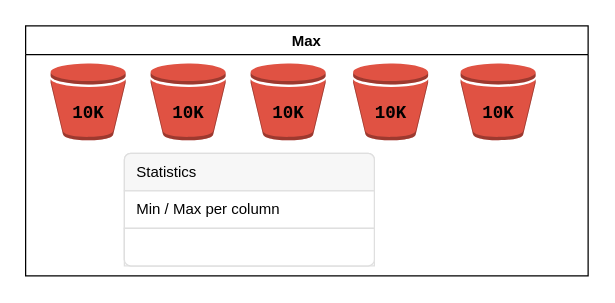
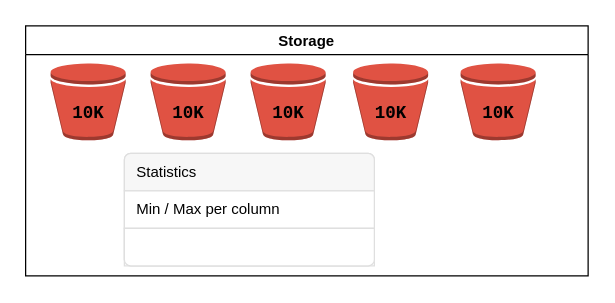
node "Max": label "Max" -> "Storage"
